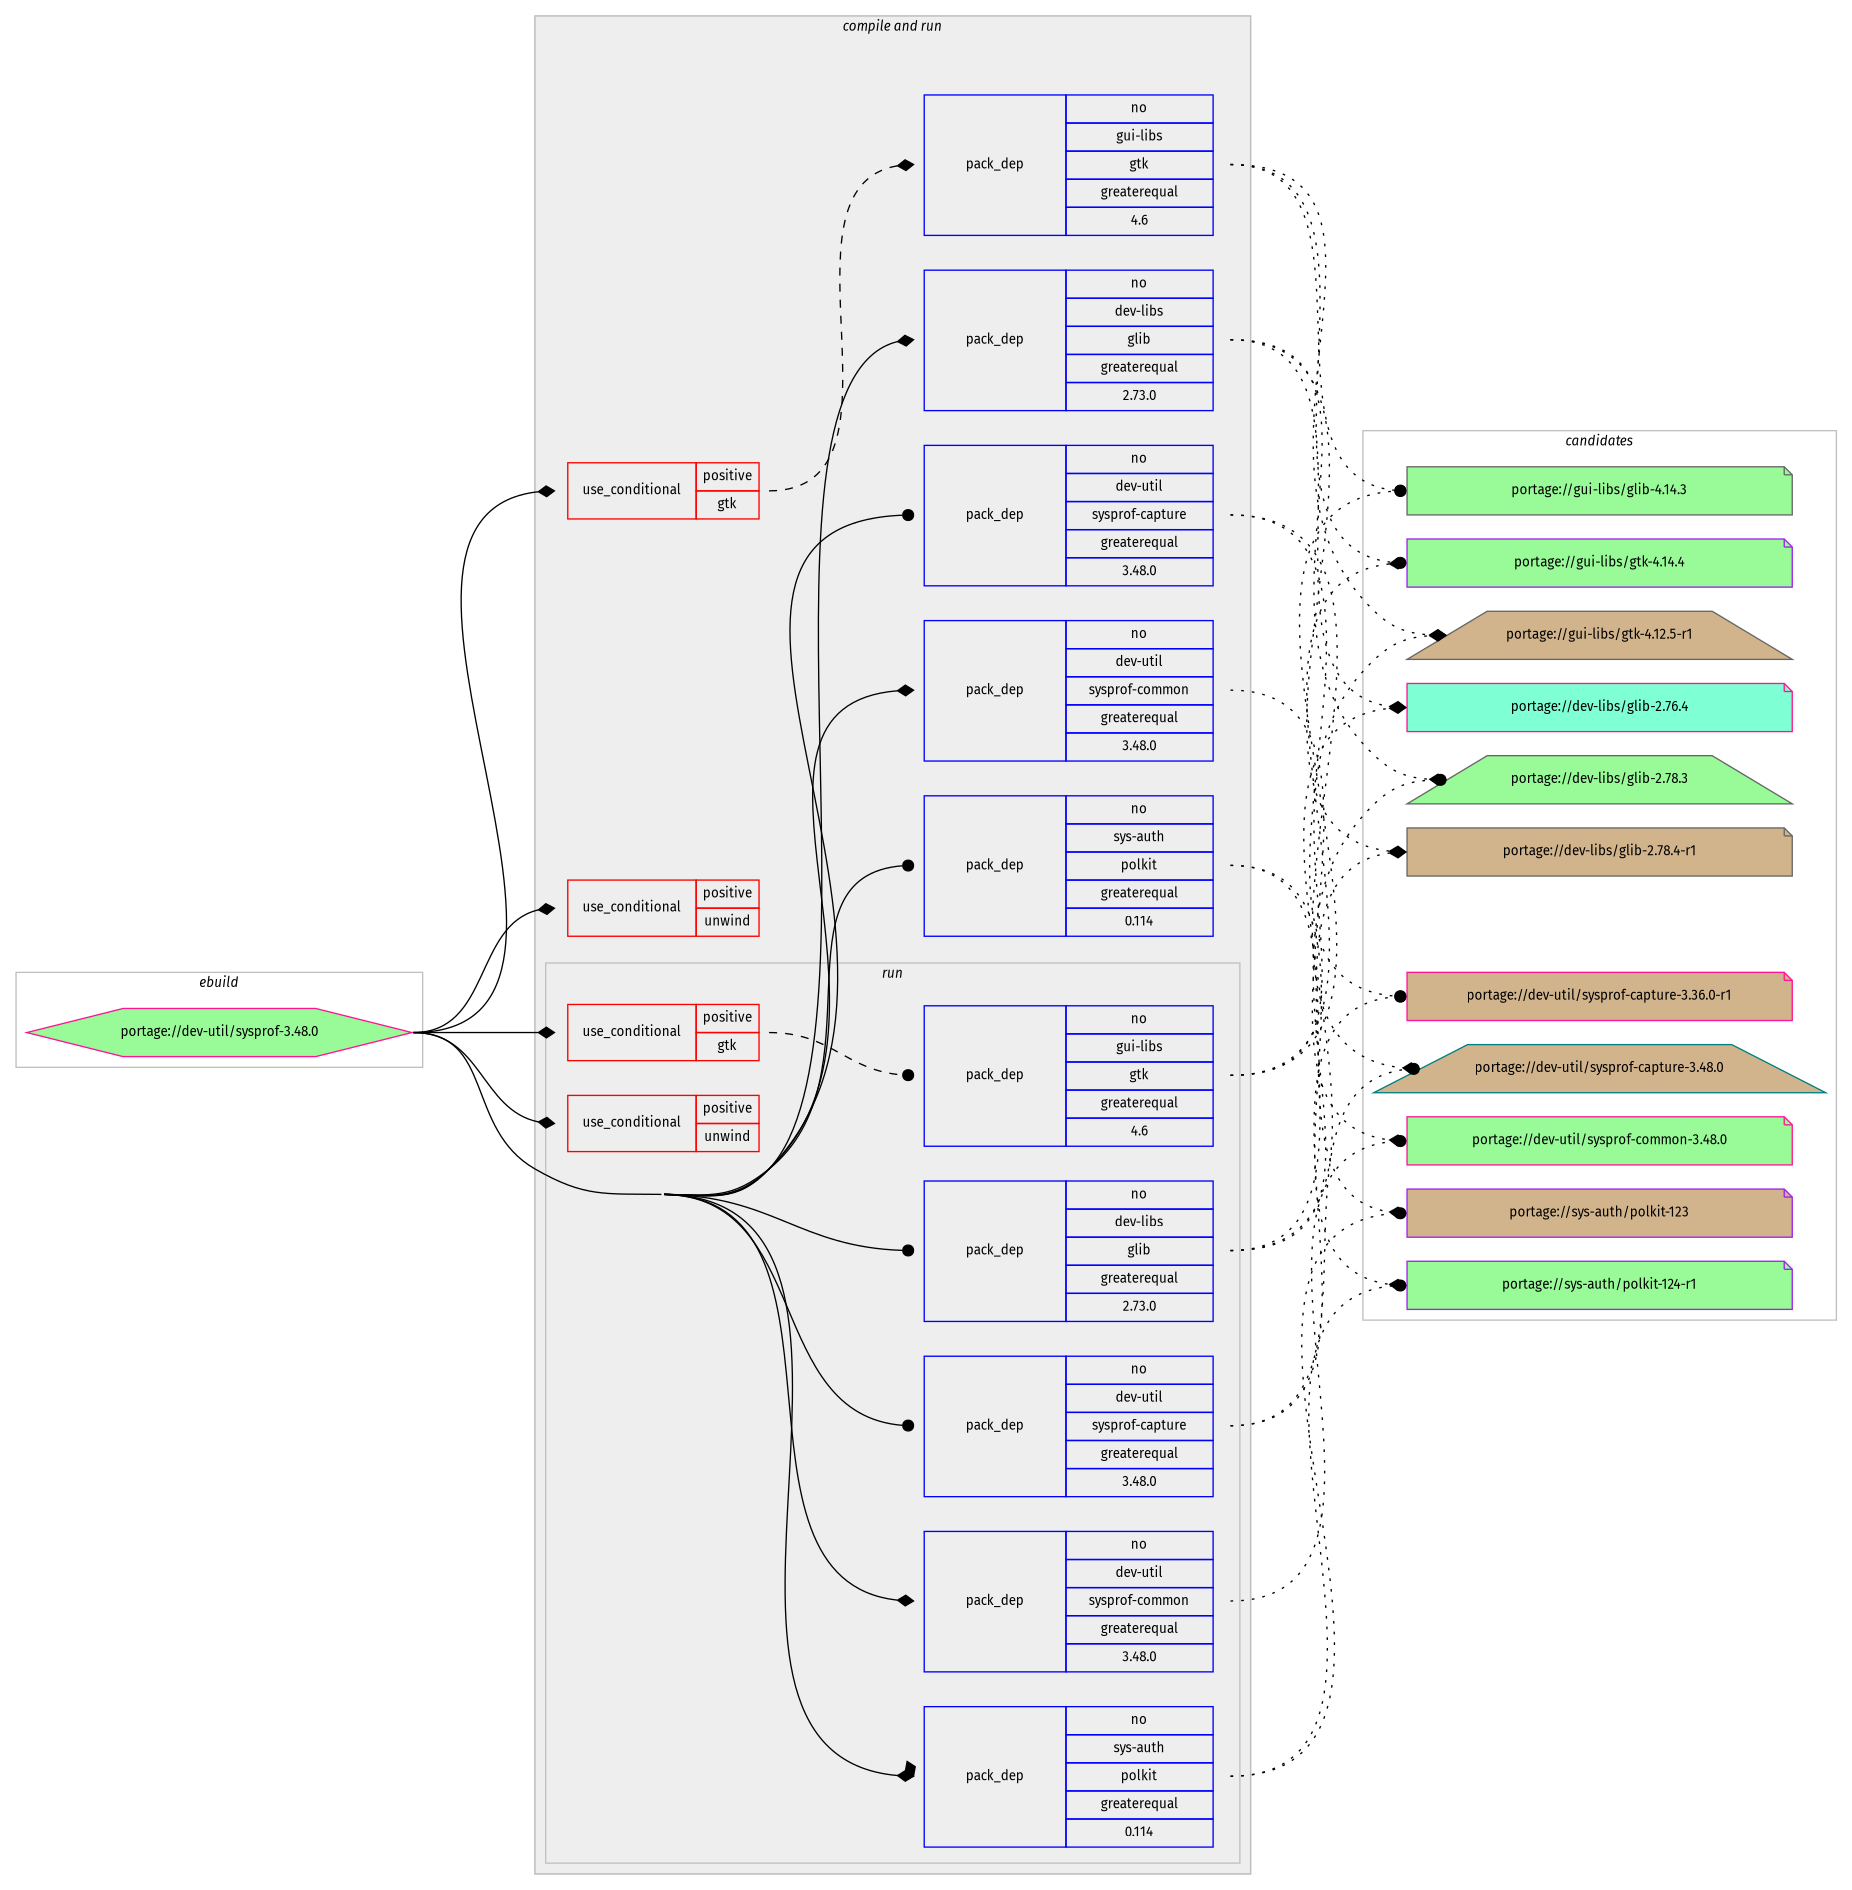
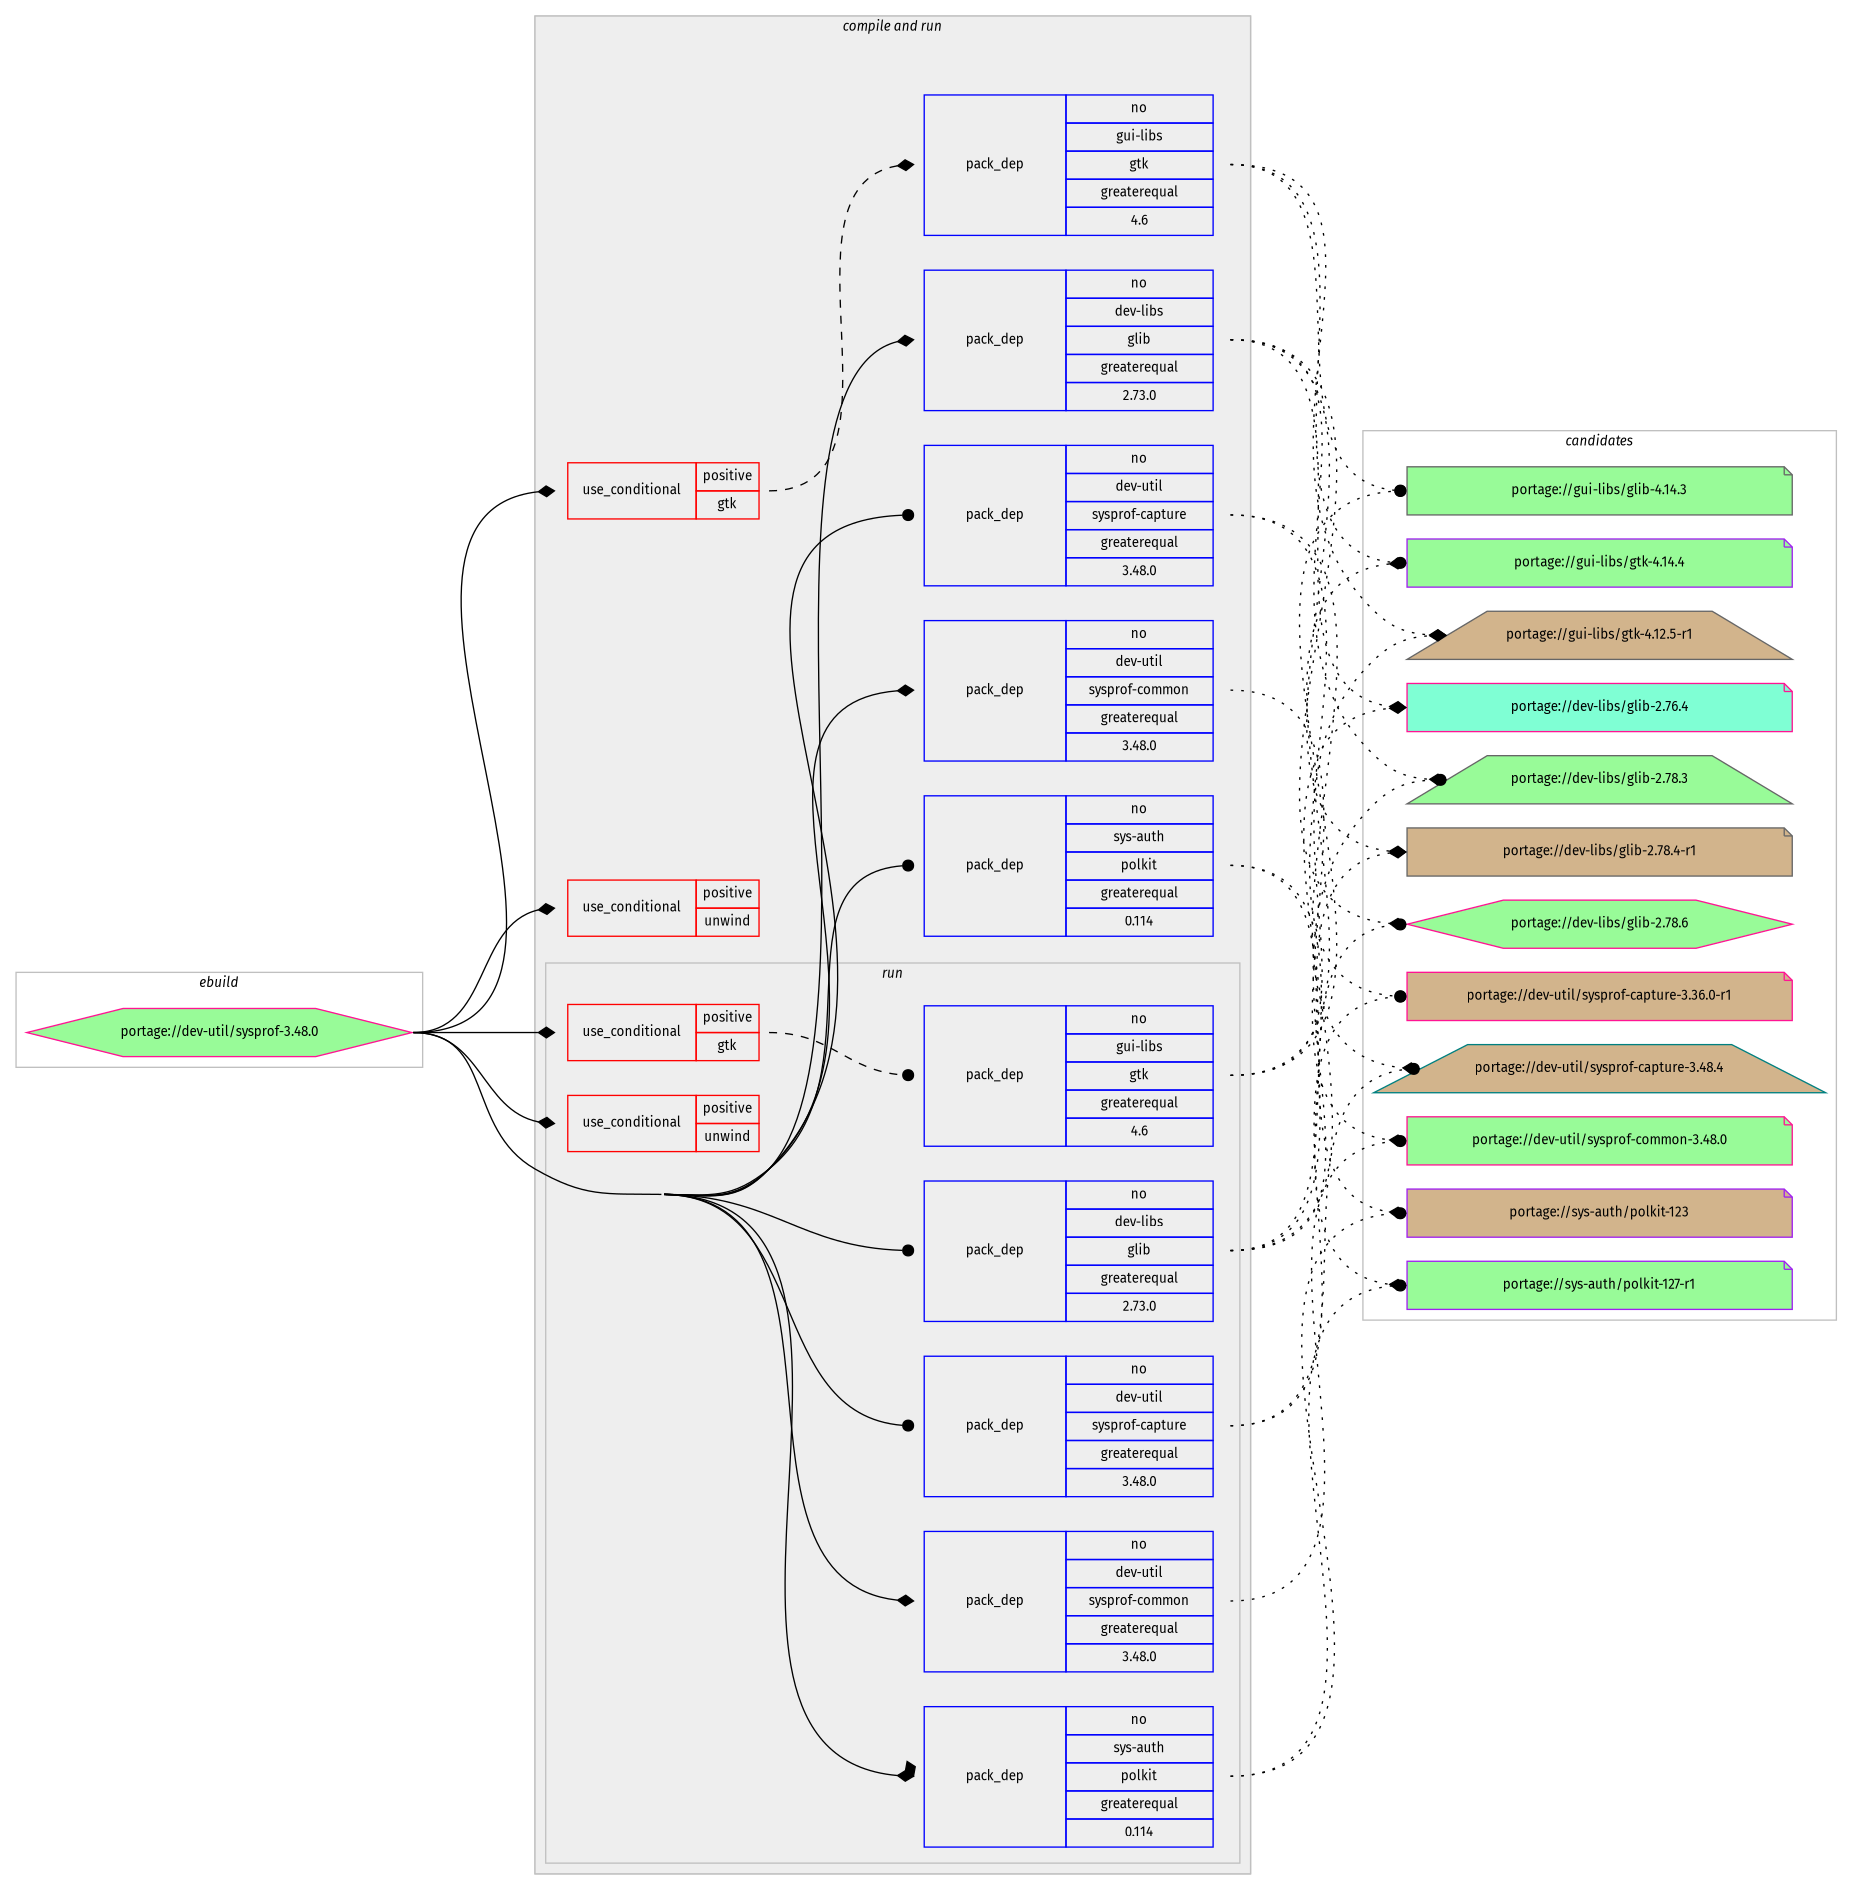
node "portage://dev-libs/glib-2.78.6": added
node "portage://dev-util/sysprof-capture-3.48.0": label "portage://dev-util/sysprof-capture-3.48.0" -> "portage://dev-util/sysprof-capture-3.48.4"
node "portage://sys-auth/polkit-124-r1": label "portage://sys-auth/polkit-124-r1" -> "portage://sys-auth/polkit-127-r1"
